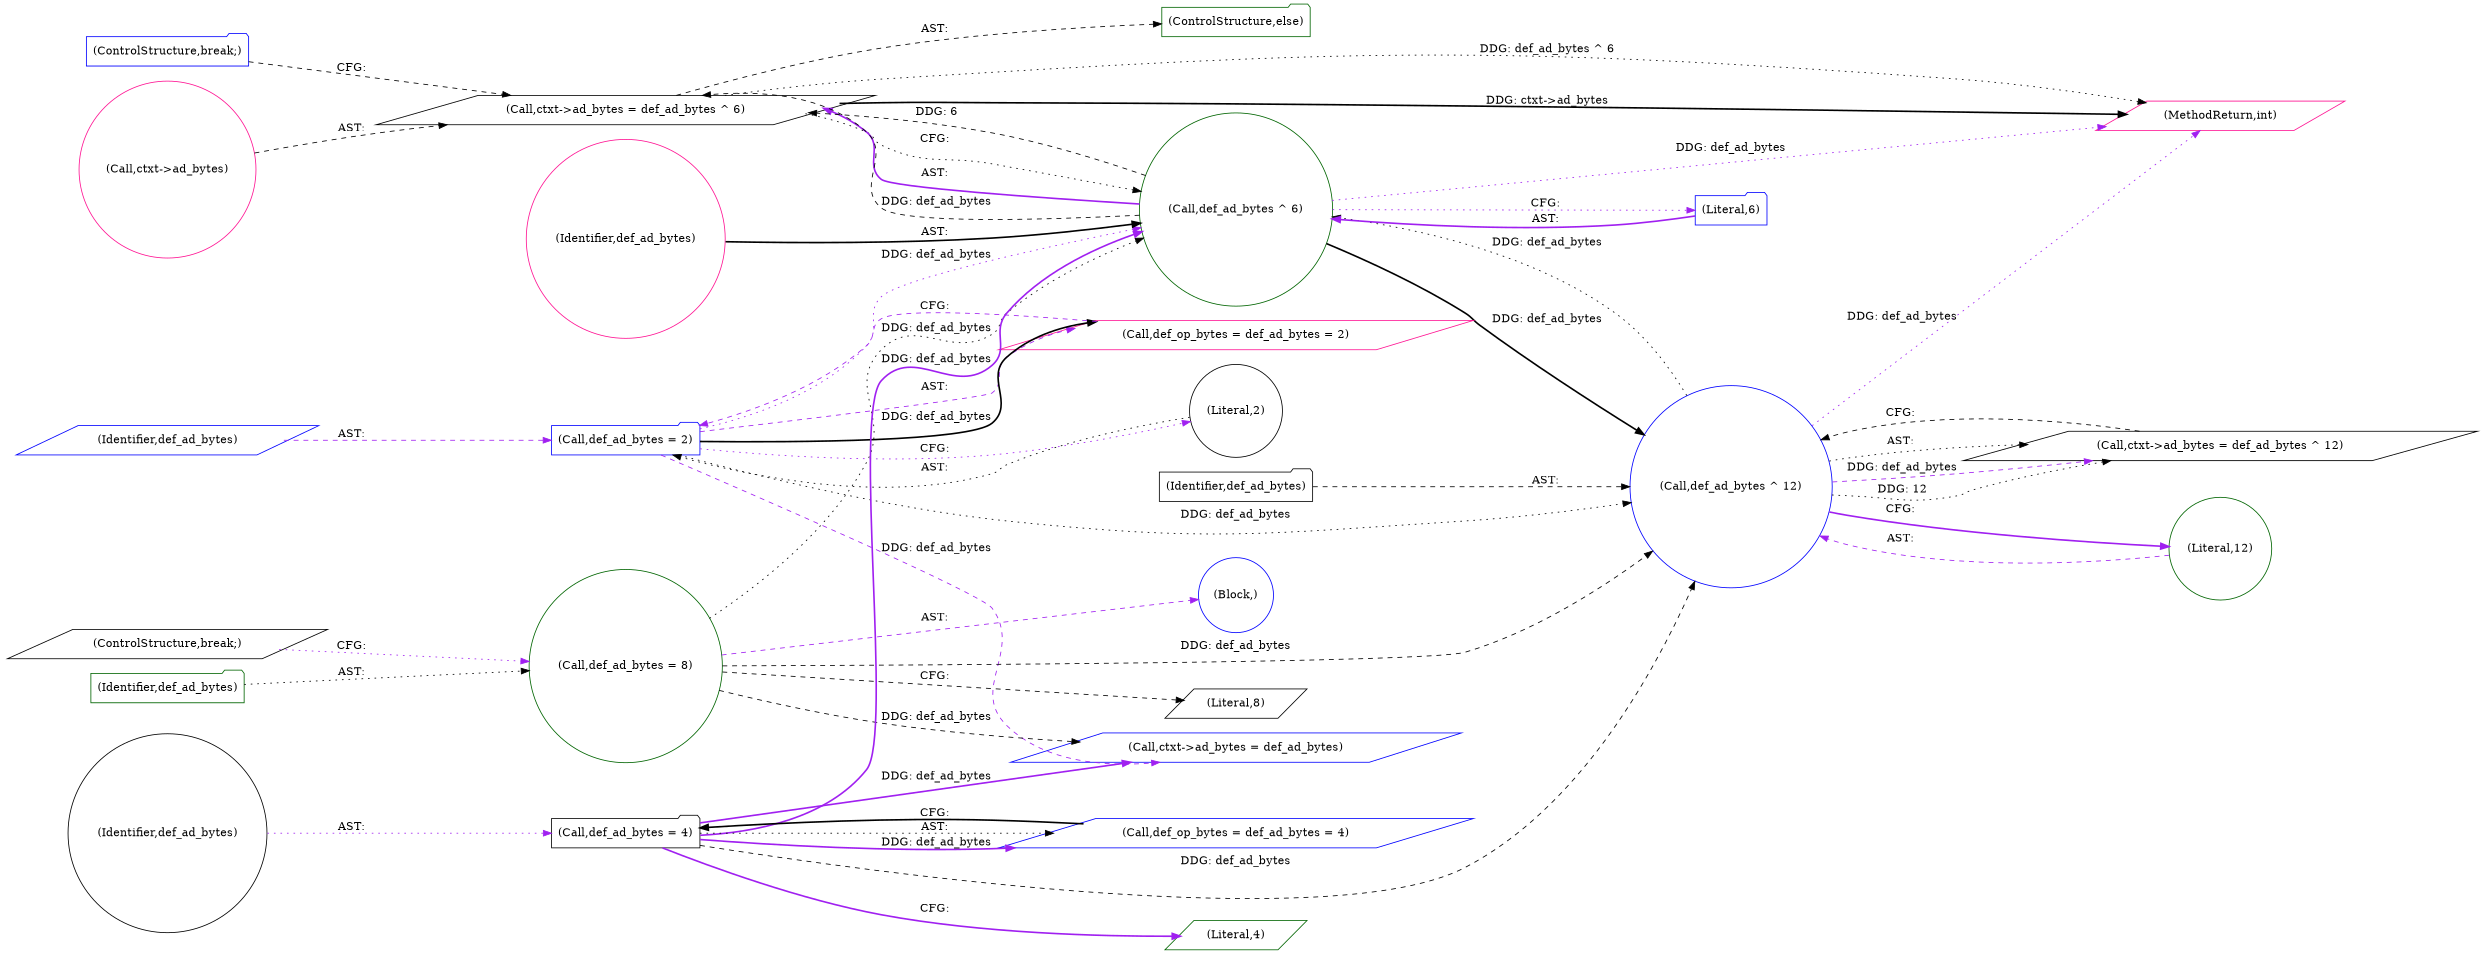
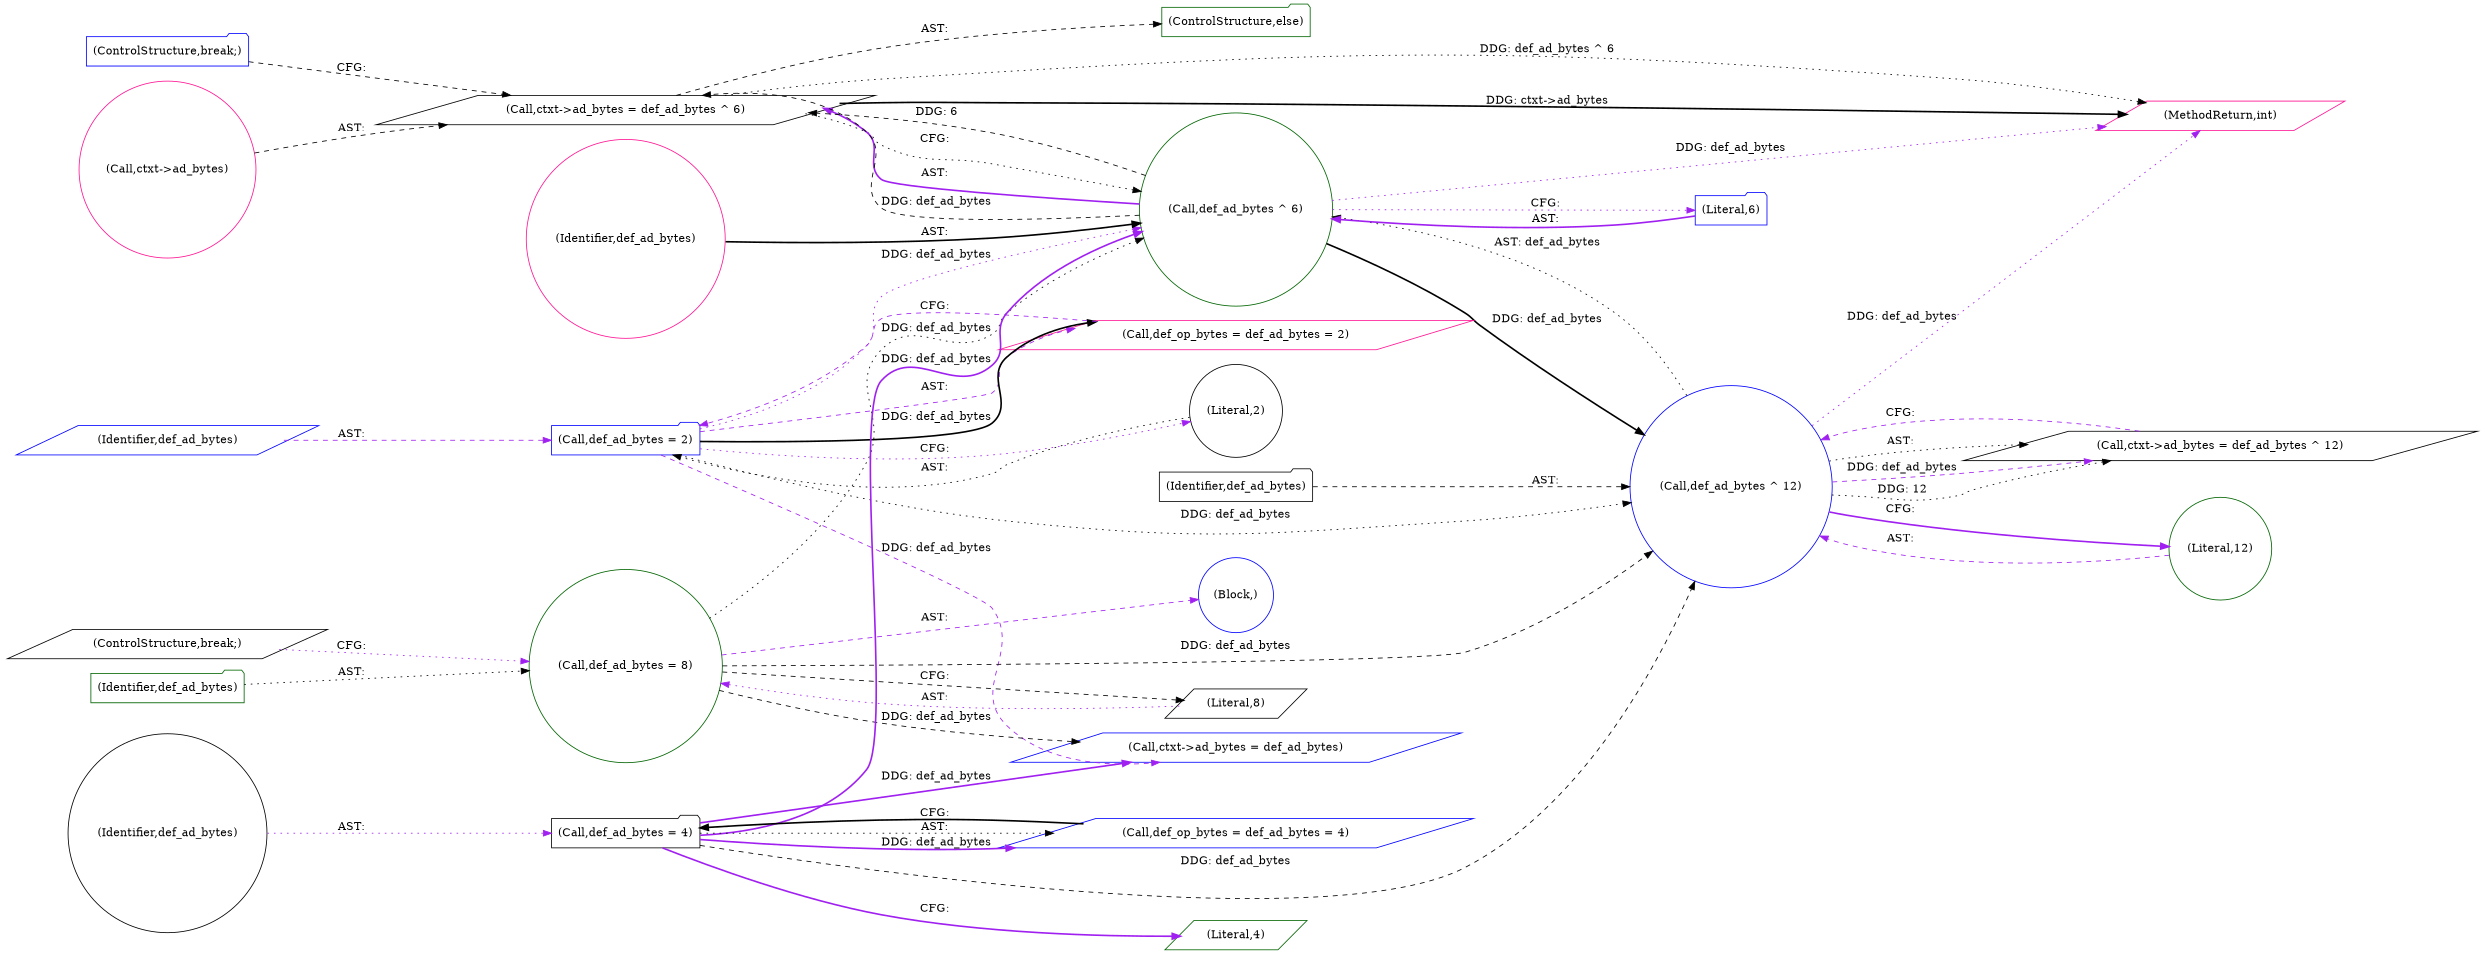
edge "(Call,def_ad_bytes ^ 12)" -> "(Call,def_ad_bytes ^ 6)": label "DDG: def_ad_bytes" -> "AST: def_ad_bytes"
edge "(Call,ctxt->ad_bytes = def_ad_bytes ^ 12)" -> "(Call,def_ad_bytes ^ 12)": color black -> purple
edge "(Literal,8)" -> "(Call,def_ad_bytes = 8)": added, label "AST:"
